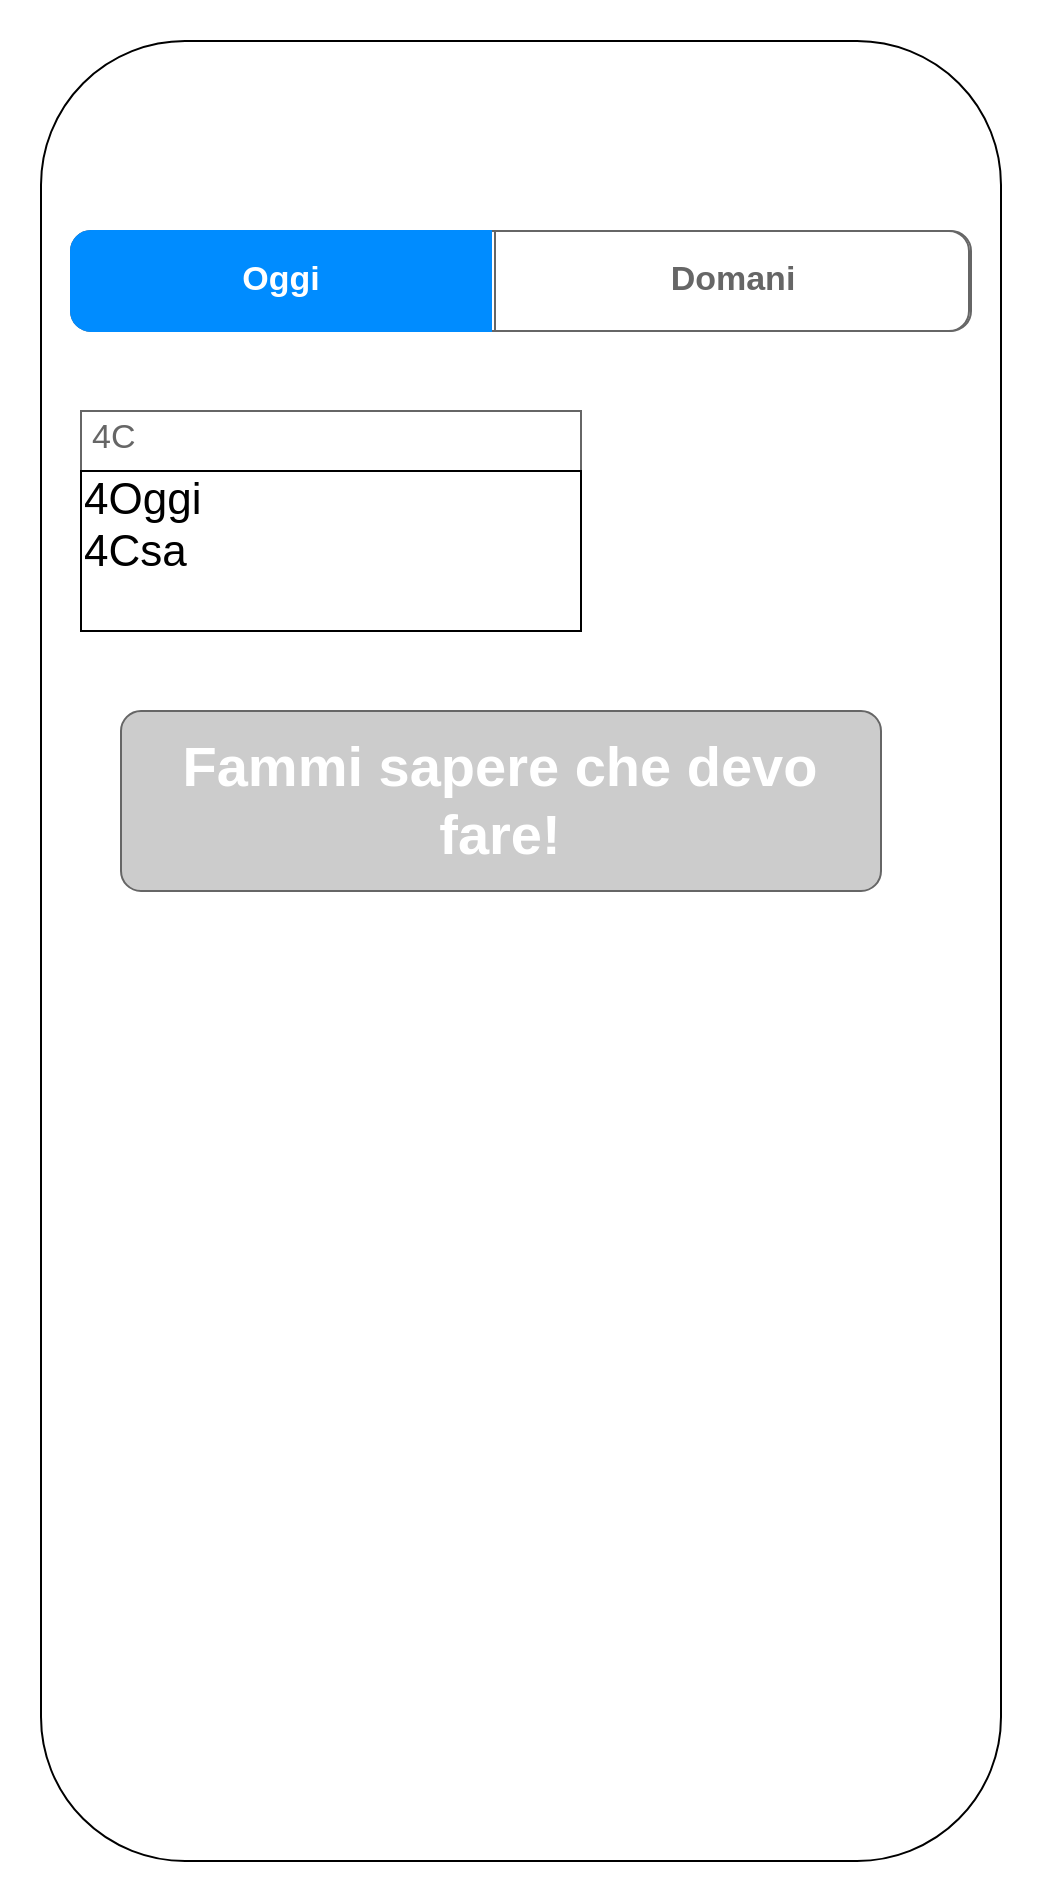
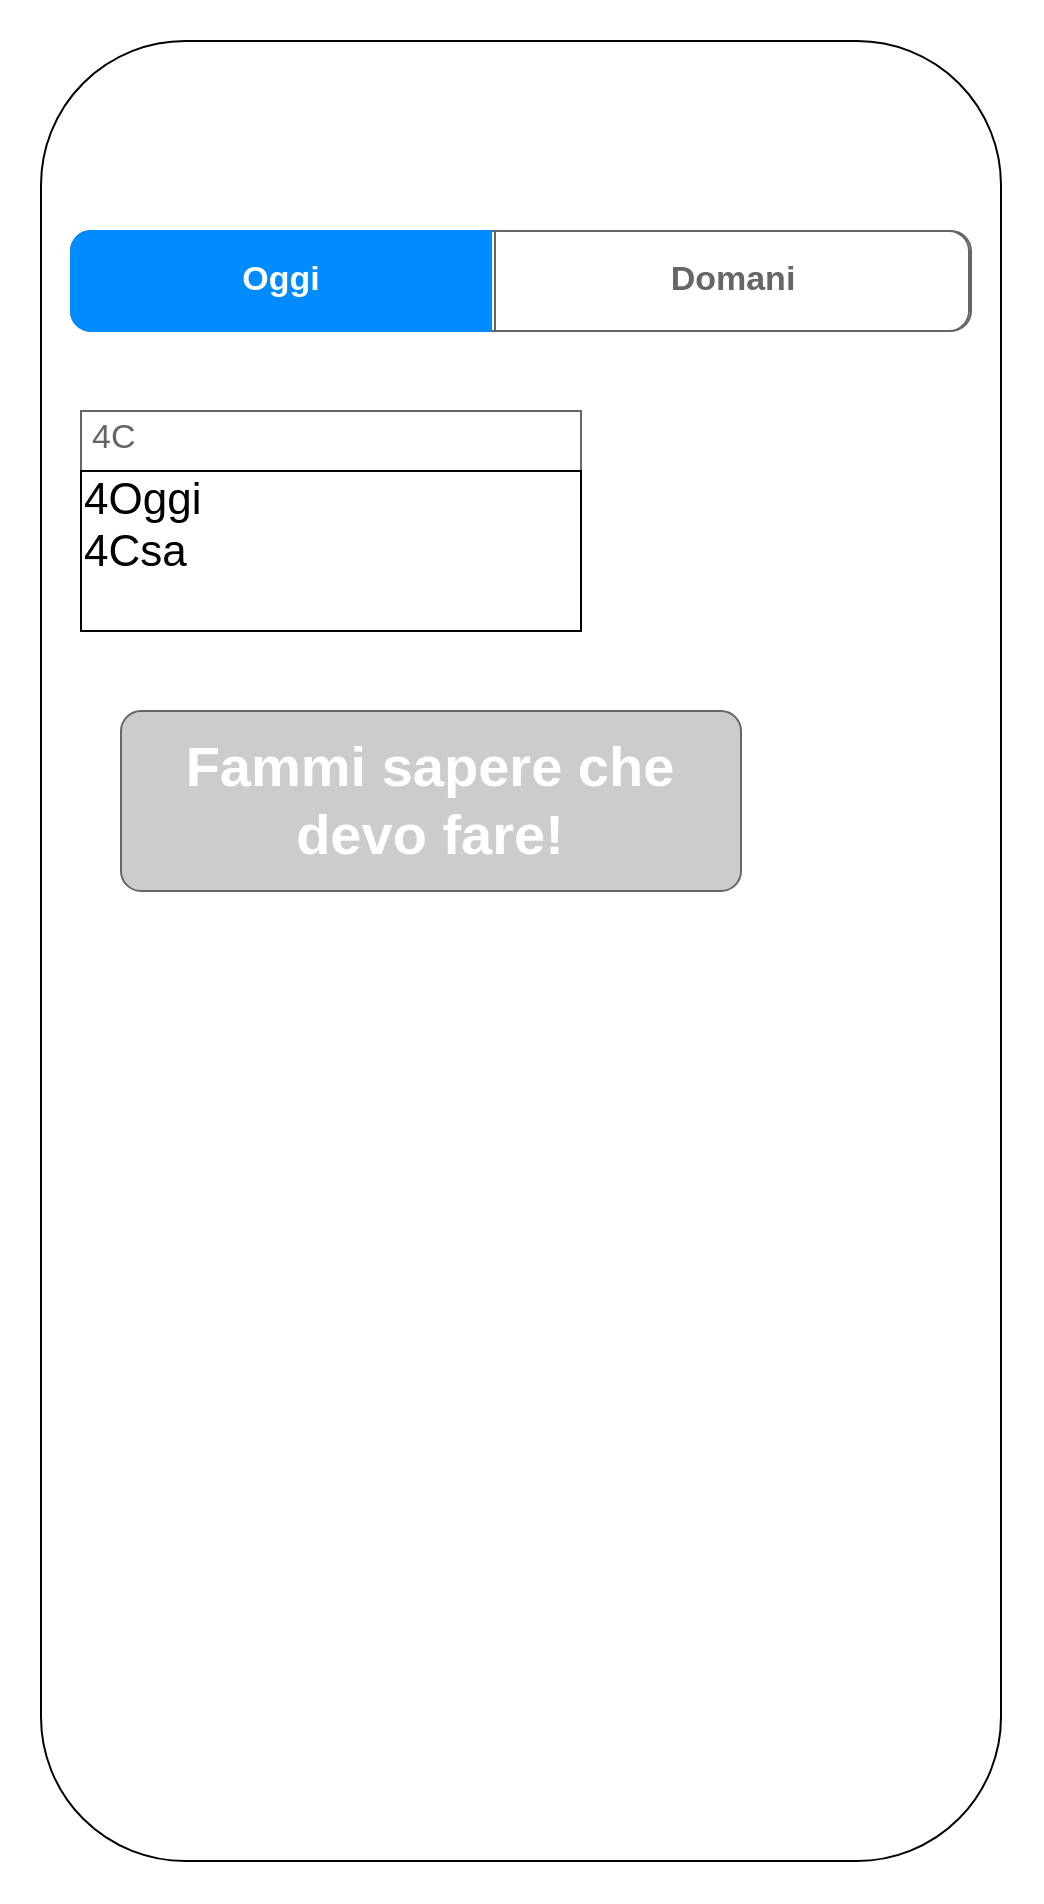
node "Fammi sapere che devo fare!": size 760x180 -> 620x180
